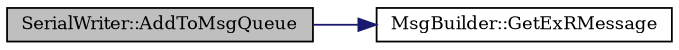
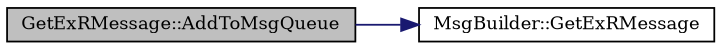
node "SerialWriter::AddToMsgQueue": label "SerialWriter::AddToMsgQueue" -> "GetExRMessage::AddToMsgQueue"
